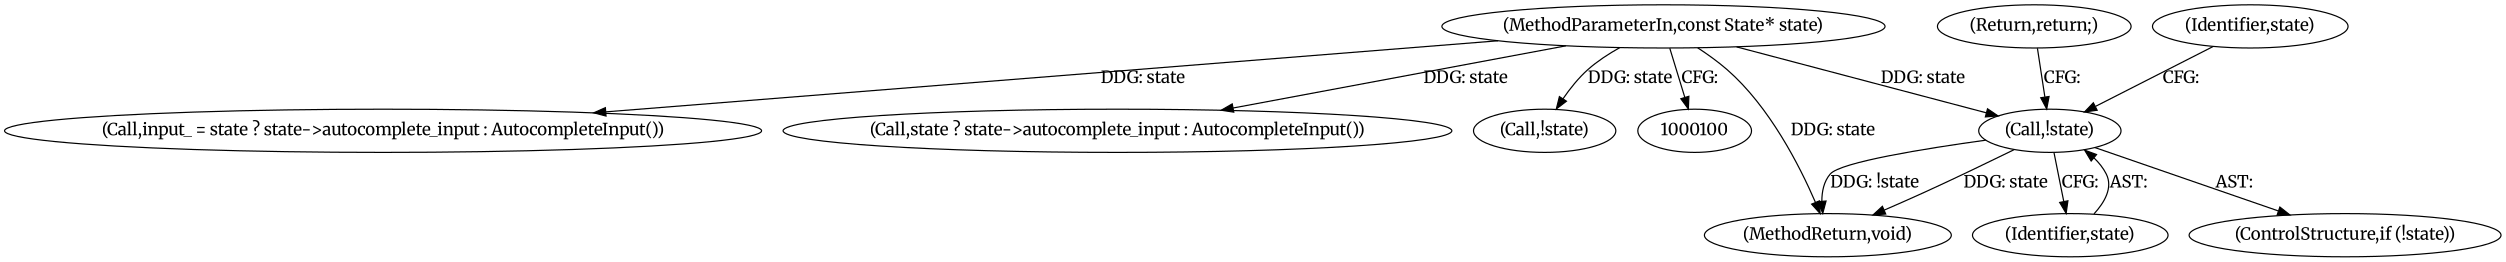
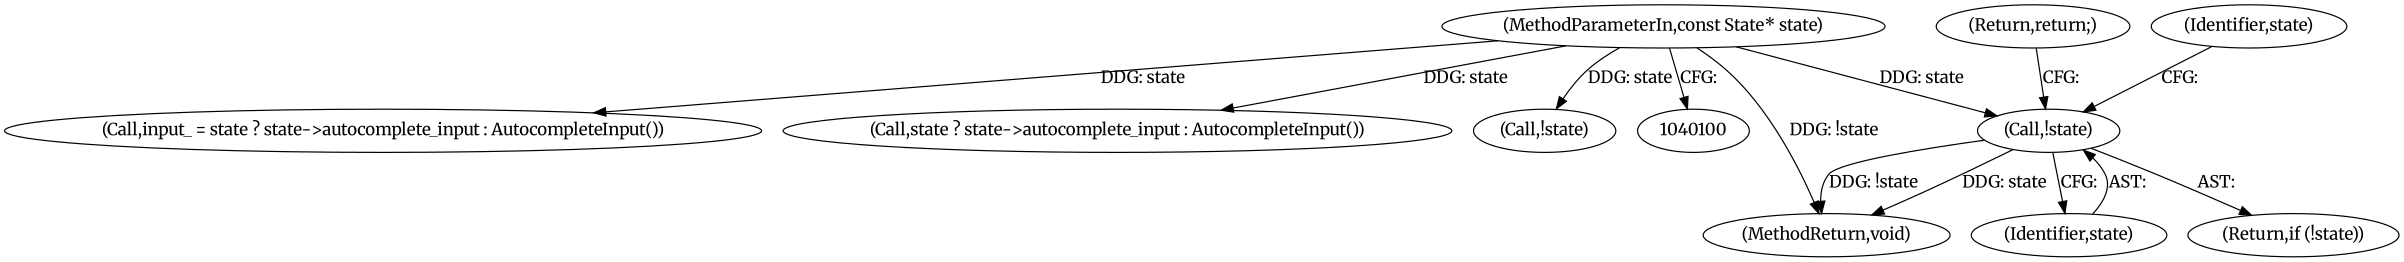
node "1000100": label "1000100" -> "1040100"
edge "(MethodParameterIn,const State* state)" -> "(MethodReturn,void)": label "DDG: state" -> "DDG: !state"
node "(ControlStructure,if (!state))": label "(ControlStructure,if (!state))" -> "(Return,if (!state))"
